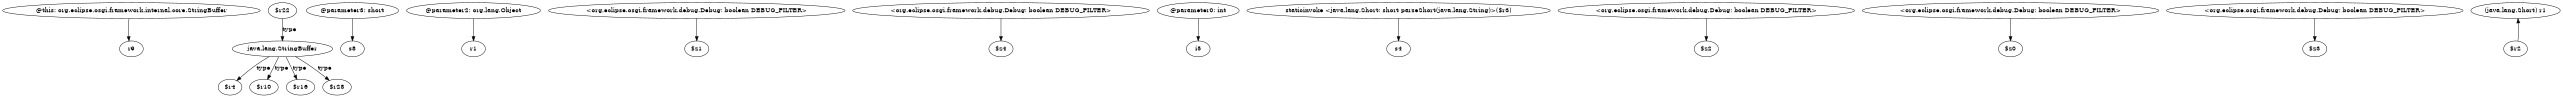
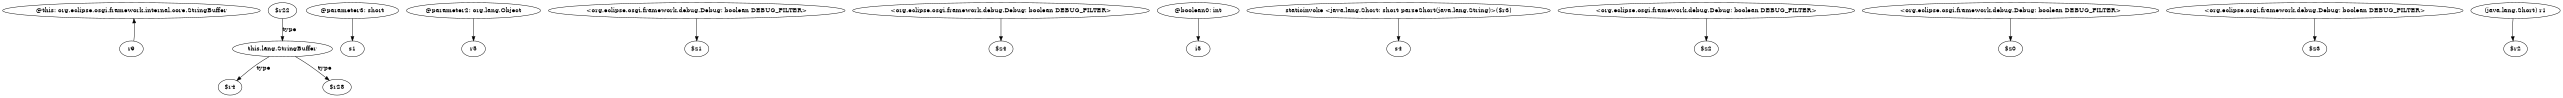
node "@parameter0: int": label "@parameter0: int" -> "@boolean0: int"
edge "@this: org.eclipse.osgi.framework.internal.core.StringBuffer" -> "r9": reversed
edge "$r2" -> "(java.lang.Short) r1": reversed
node "java.lang.StringBuffer": label "java.lang.StringBuffer" -> "this.lang.StringBuffer"
node "s8": label "s8" -> "s1"
node "r1": label "r1" -> "r5"
node "$r10": removed
node "$r16": removed
